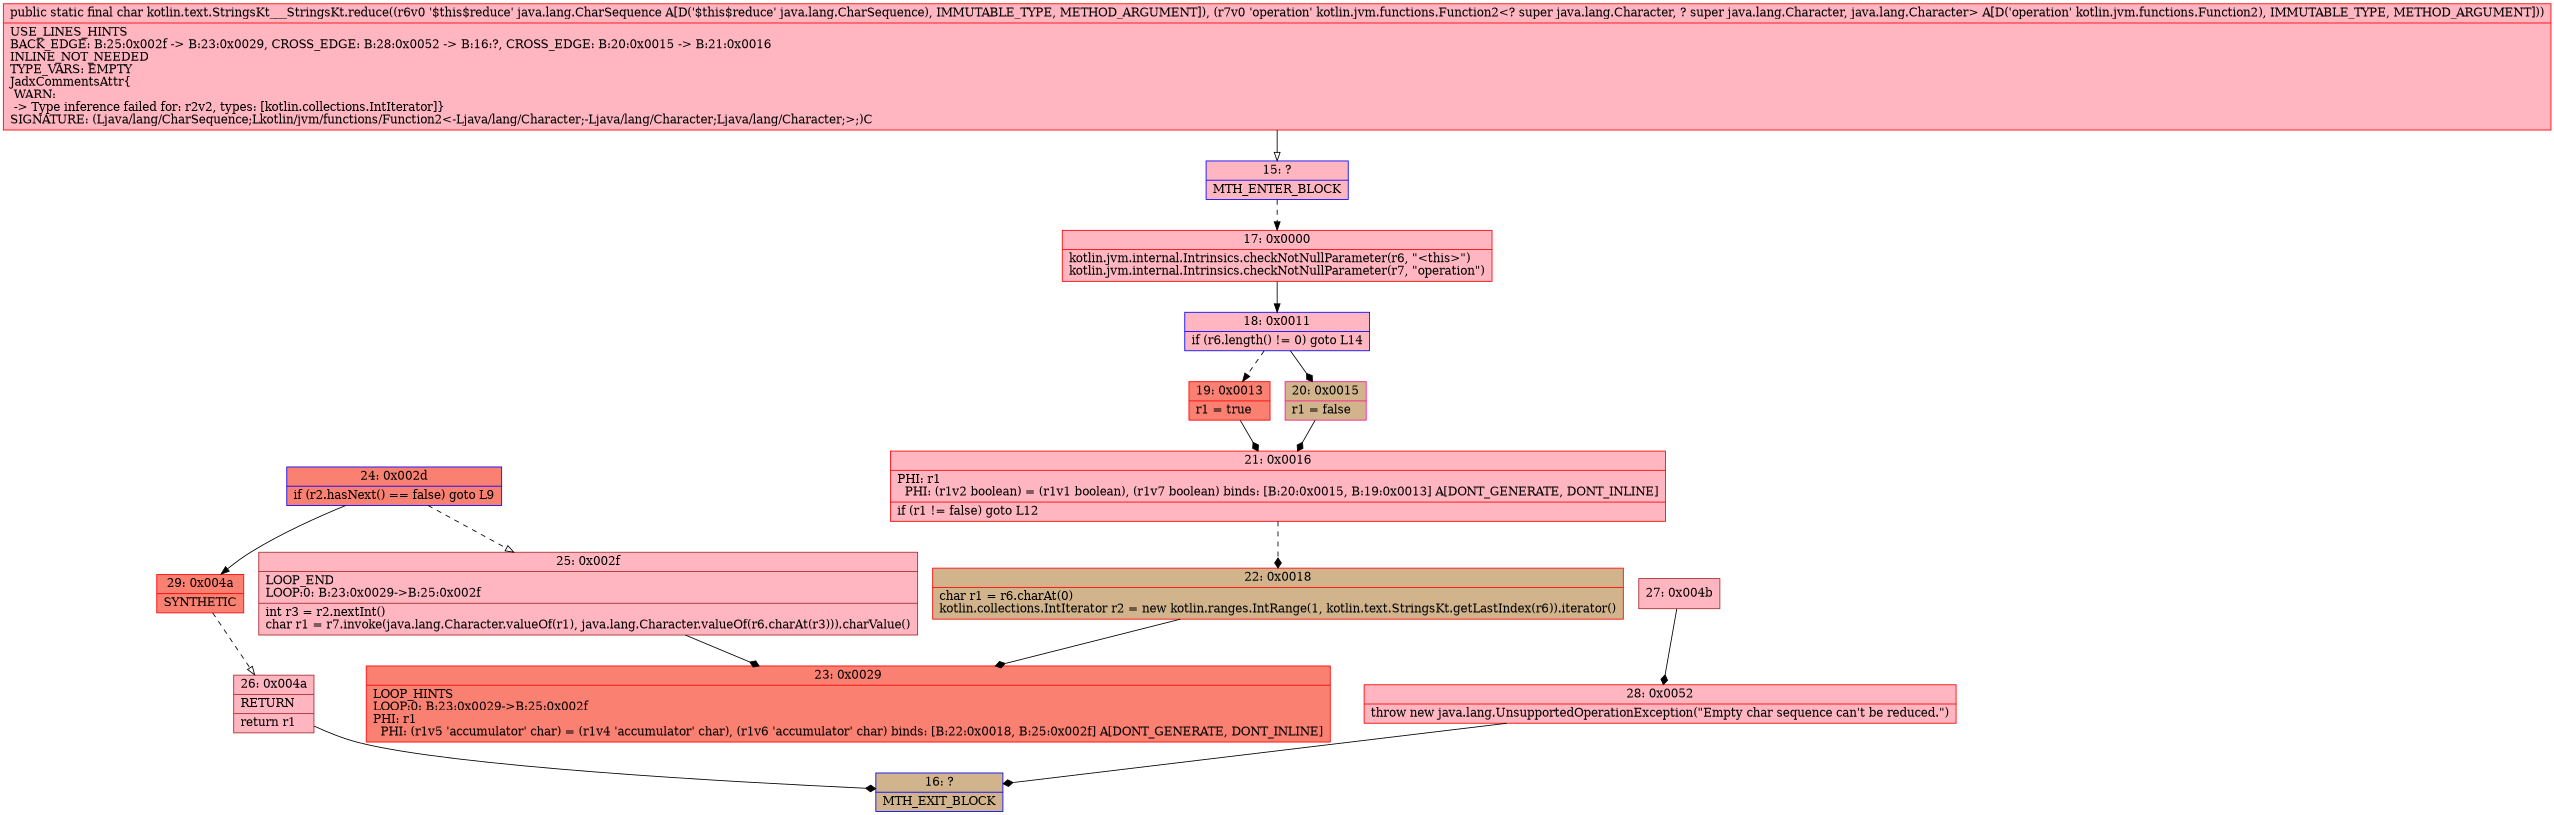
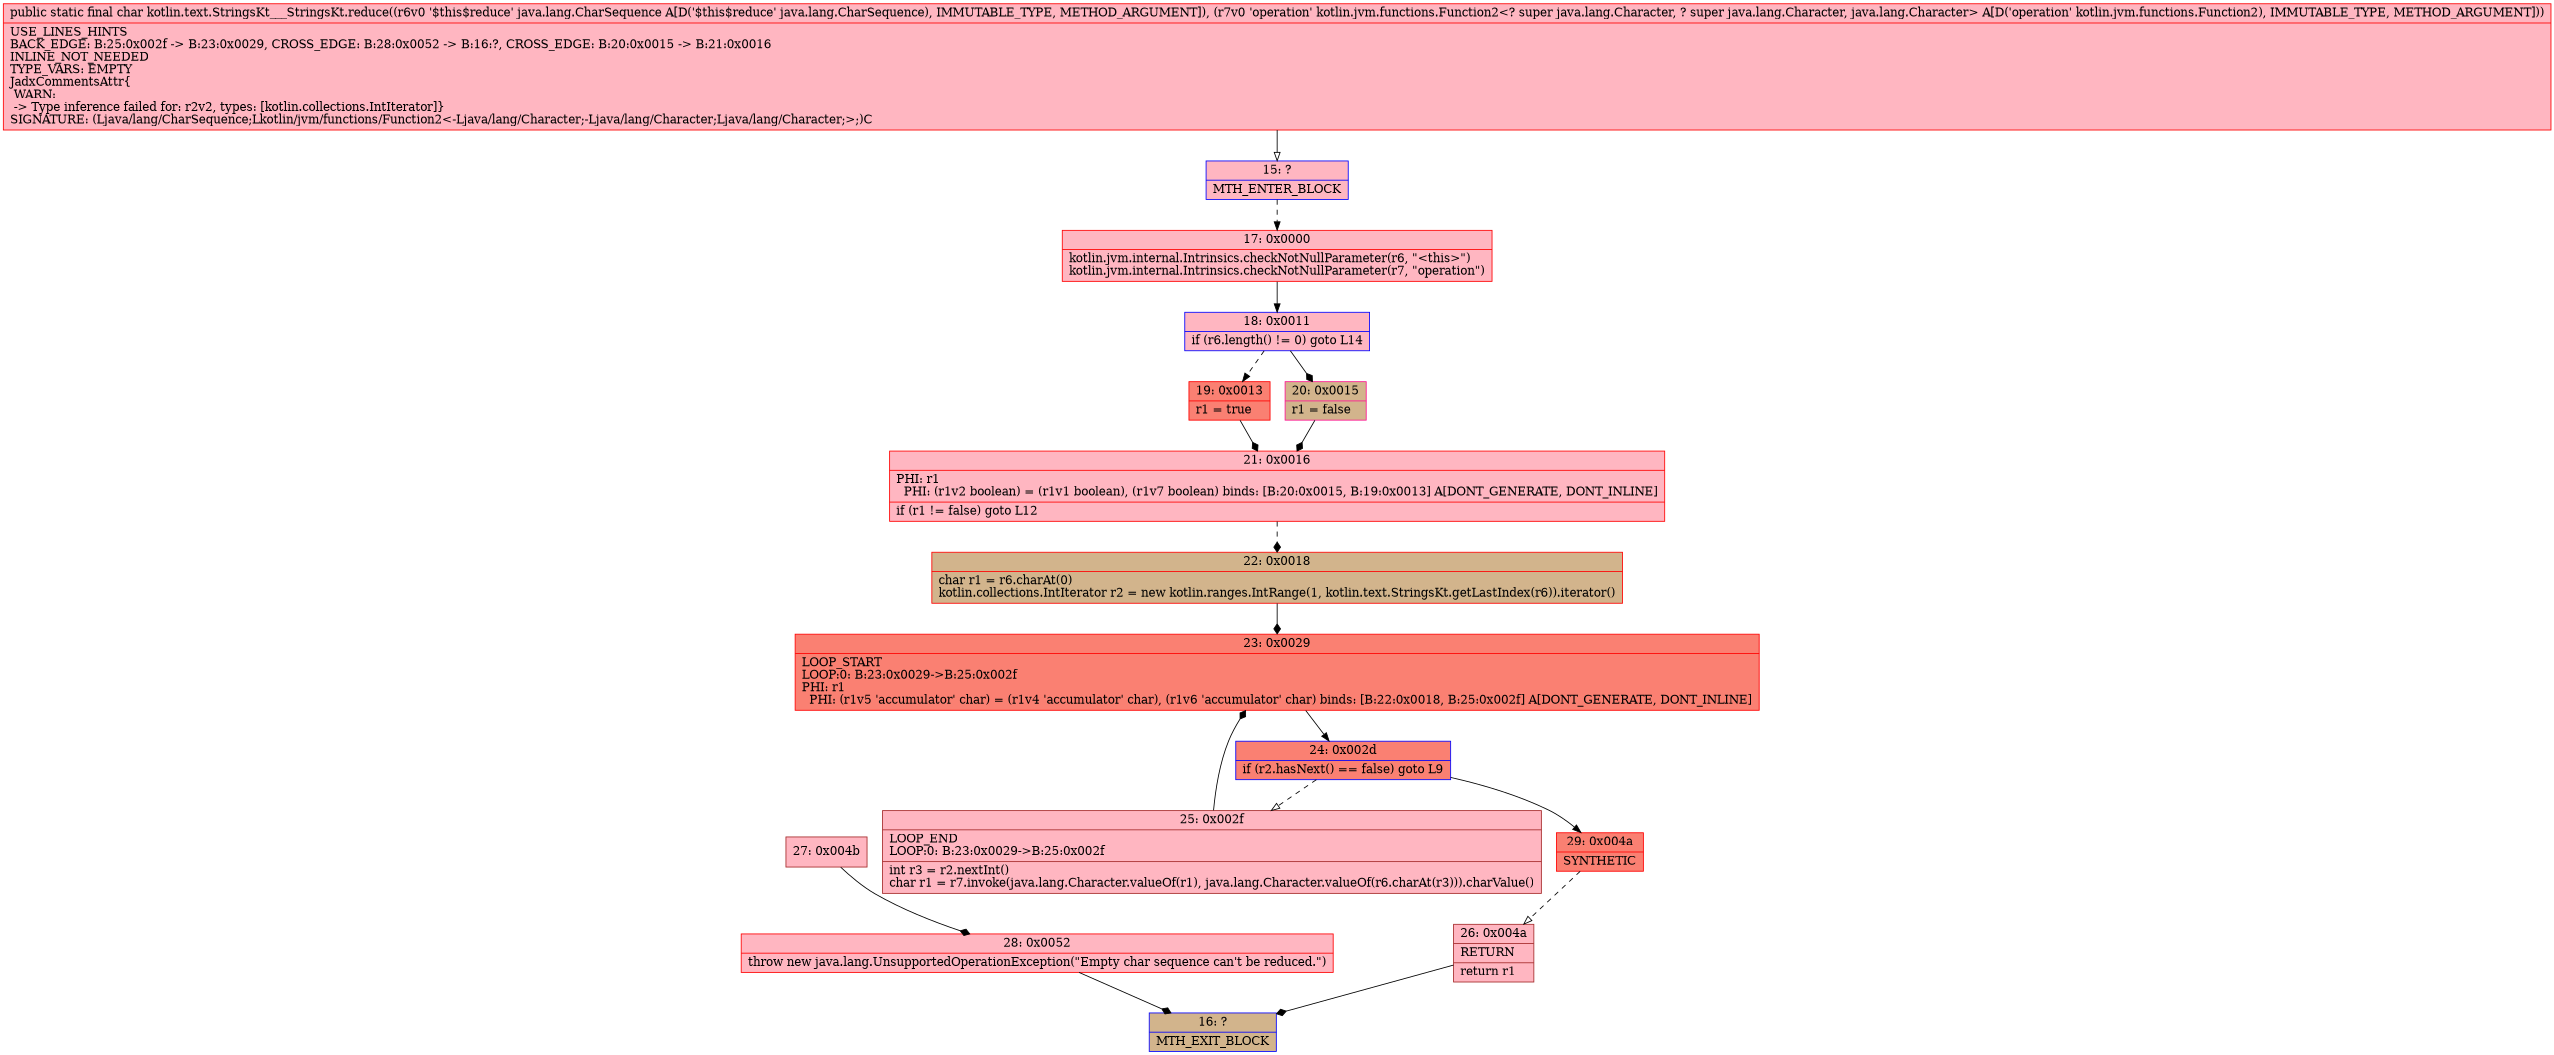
node "23: 0x0029": text "LOOP_HINTS" -> "LOOP_START"
edge "23: 0x0029" -> "24: 0x002d": added
